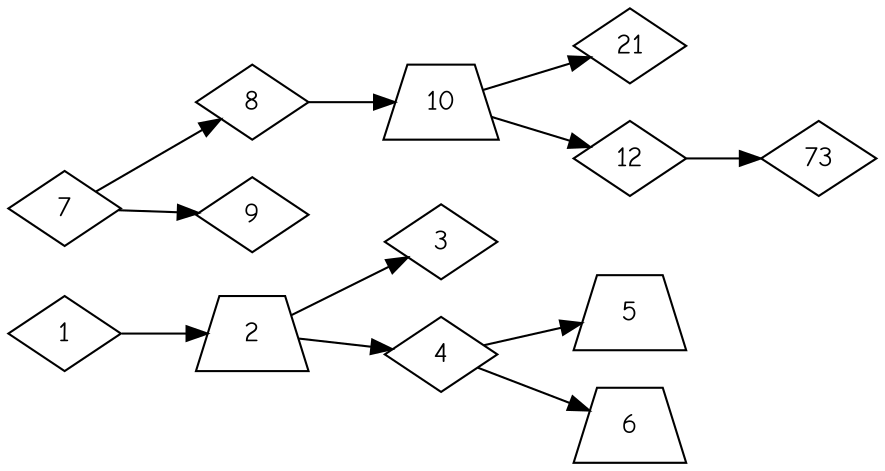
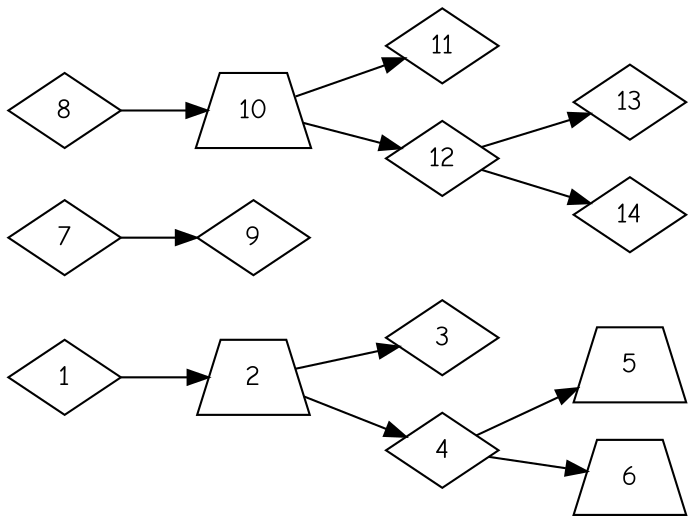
node "21": label "21" -> "11"
node "73": label "73" -> "13"
edge "7" -> "8": removed
node "14": added
